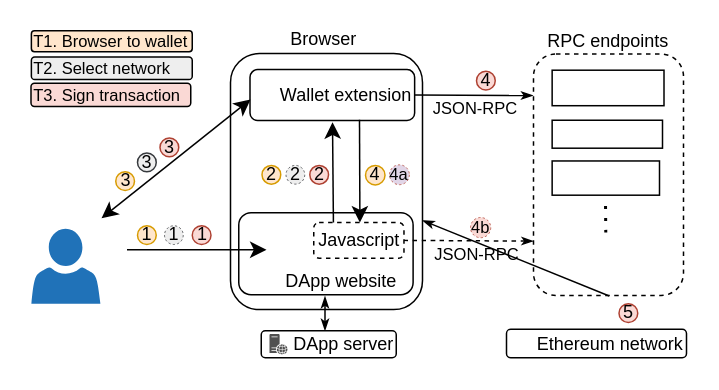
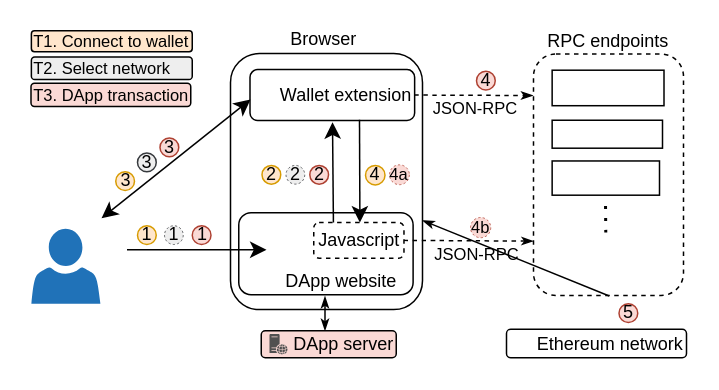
node "T1. Browser to wallet": label "T1. Browser to wallet" -> "T1. Connect to wallet"
node "T3. Sign transaction": label "T3. Sign transaction" -> "T3. DApp transaction"
edge "Wallet extension" -> "RPC endpoints": style solid -> dashed
node "4a": fillcolor #e1d5e7 -> #fad9d5
node "DApp server": fillcolor #ffffff -> #fad9d5
